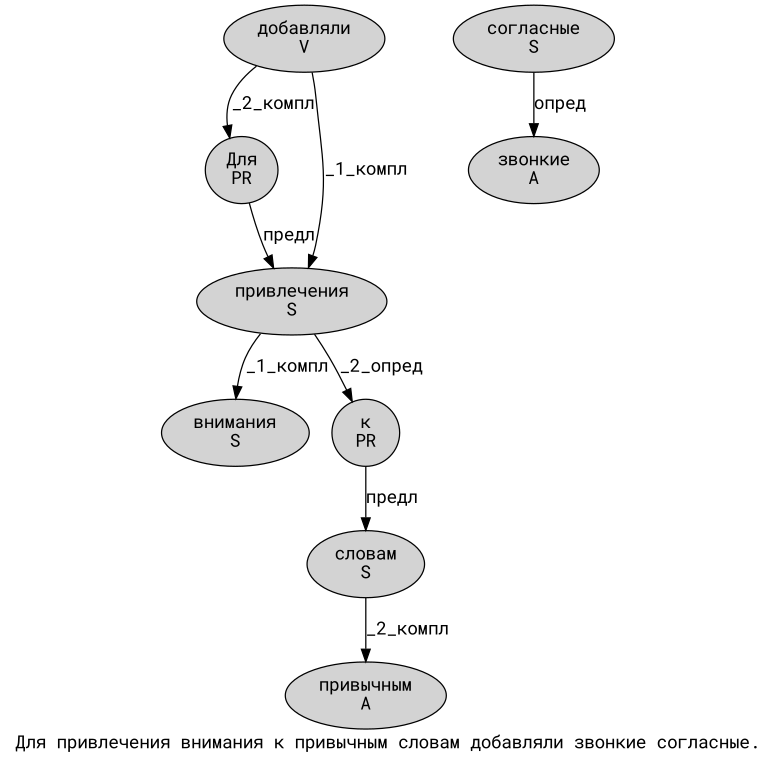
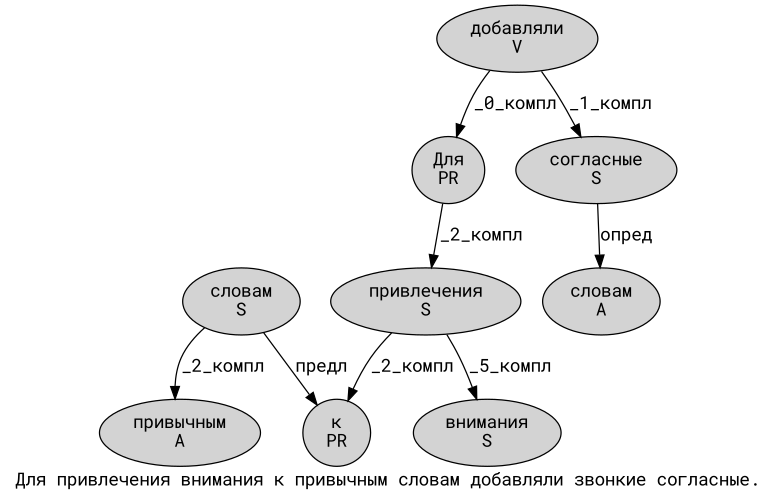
edge "добавляли V" -> "Для PR": label "_2_компл" -> "_0_компл"
edge "добавляли V" -> "привлечения S": now "добавляли V" -> "согласные S"
node "звонкие A": label "звонкие A" -> "словам A"
edge "Для PR" -> "привлечения S": label "предл" -> "_2_компл"
edge "привлечения S" -> "внимания S": label "_1_компл" -> "_5_компл"
edge "привлечения S" -> "к PR": label "_2_опред" -> "_2_компл"
edge "к PR" -> "словам S": reversed
